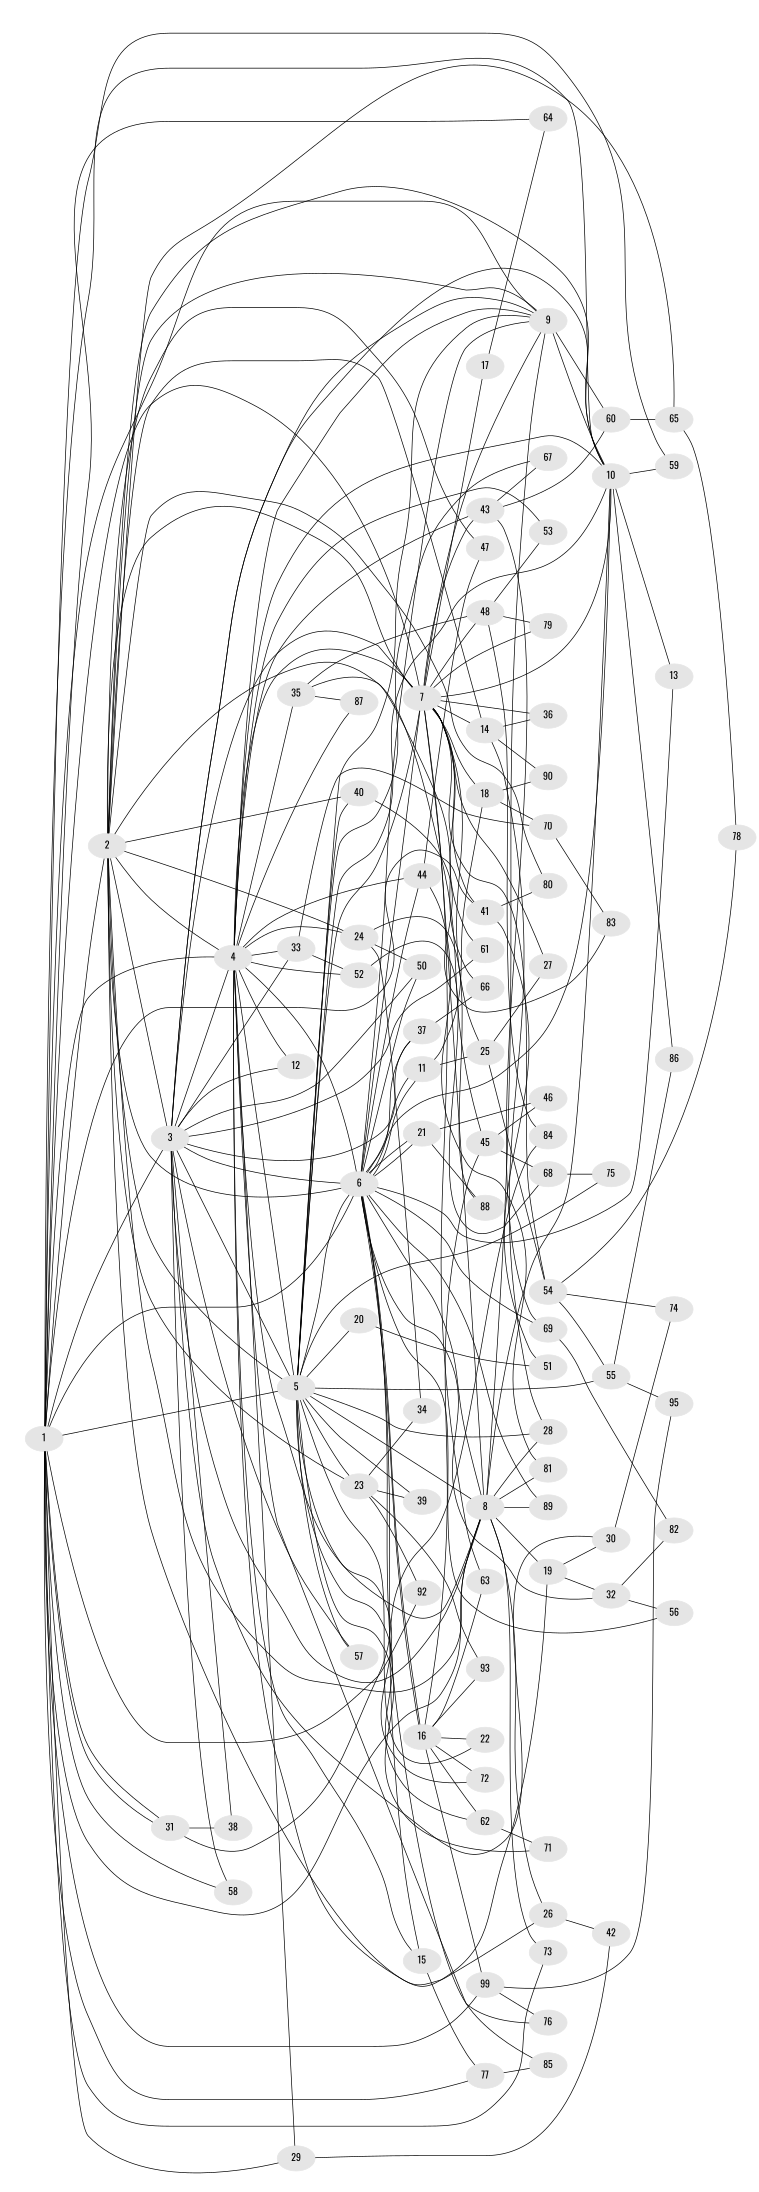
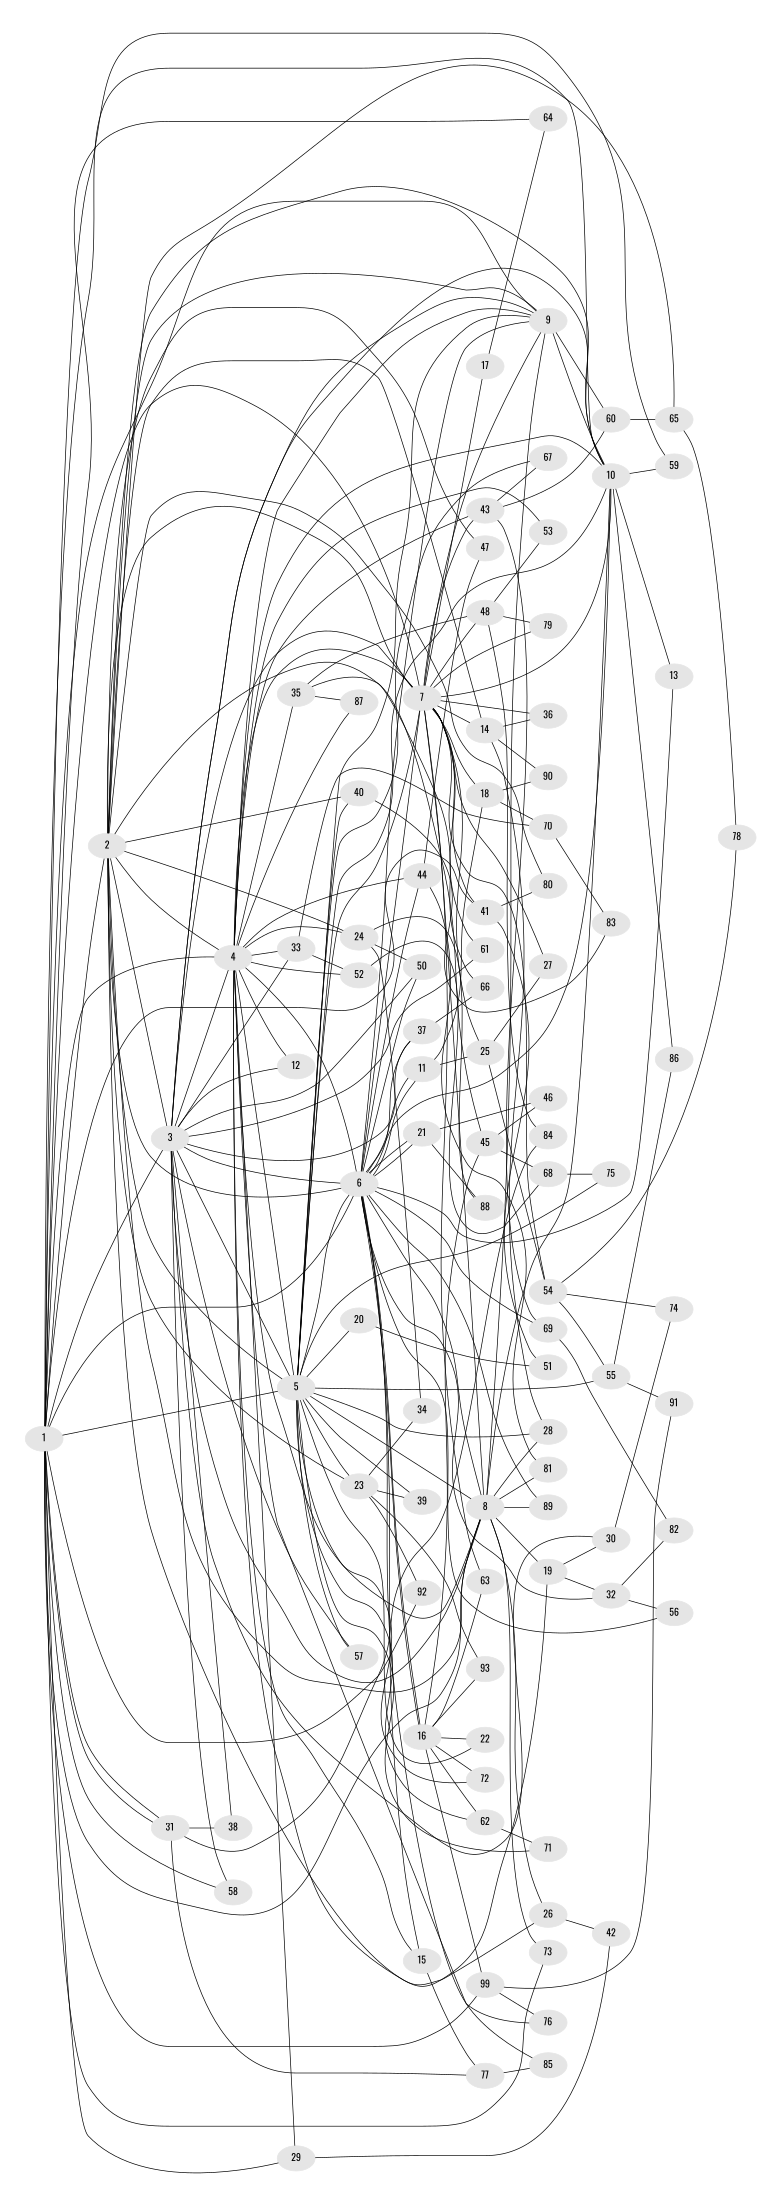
node "95": label "95" -> "91"
edge "1" -- "77": now "31" -- "77"
